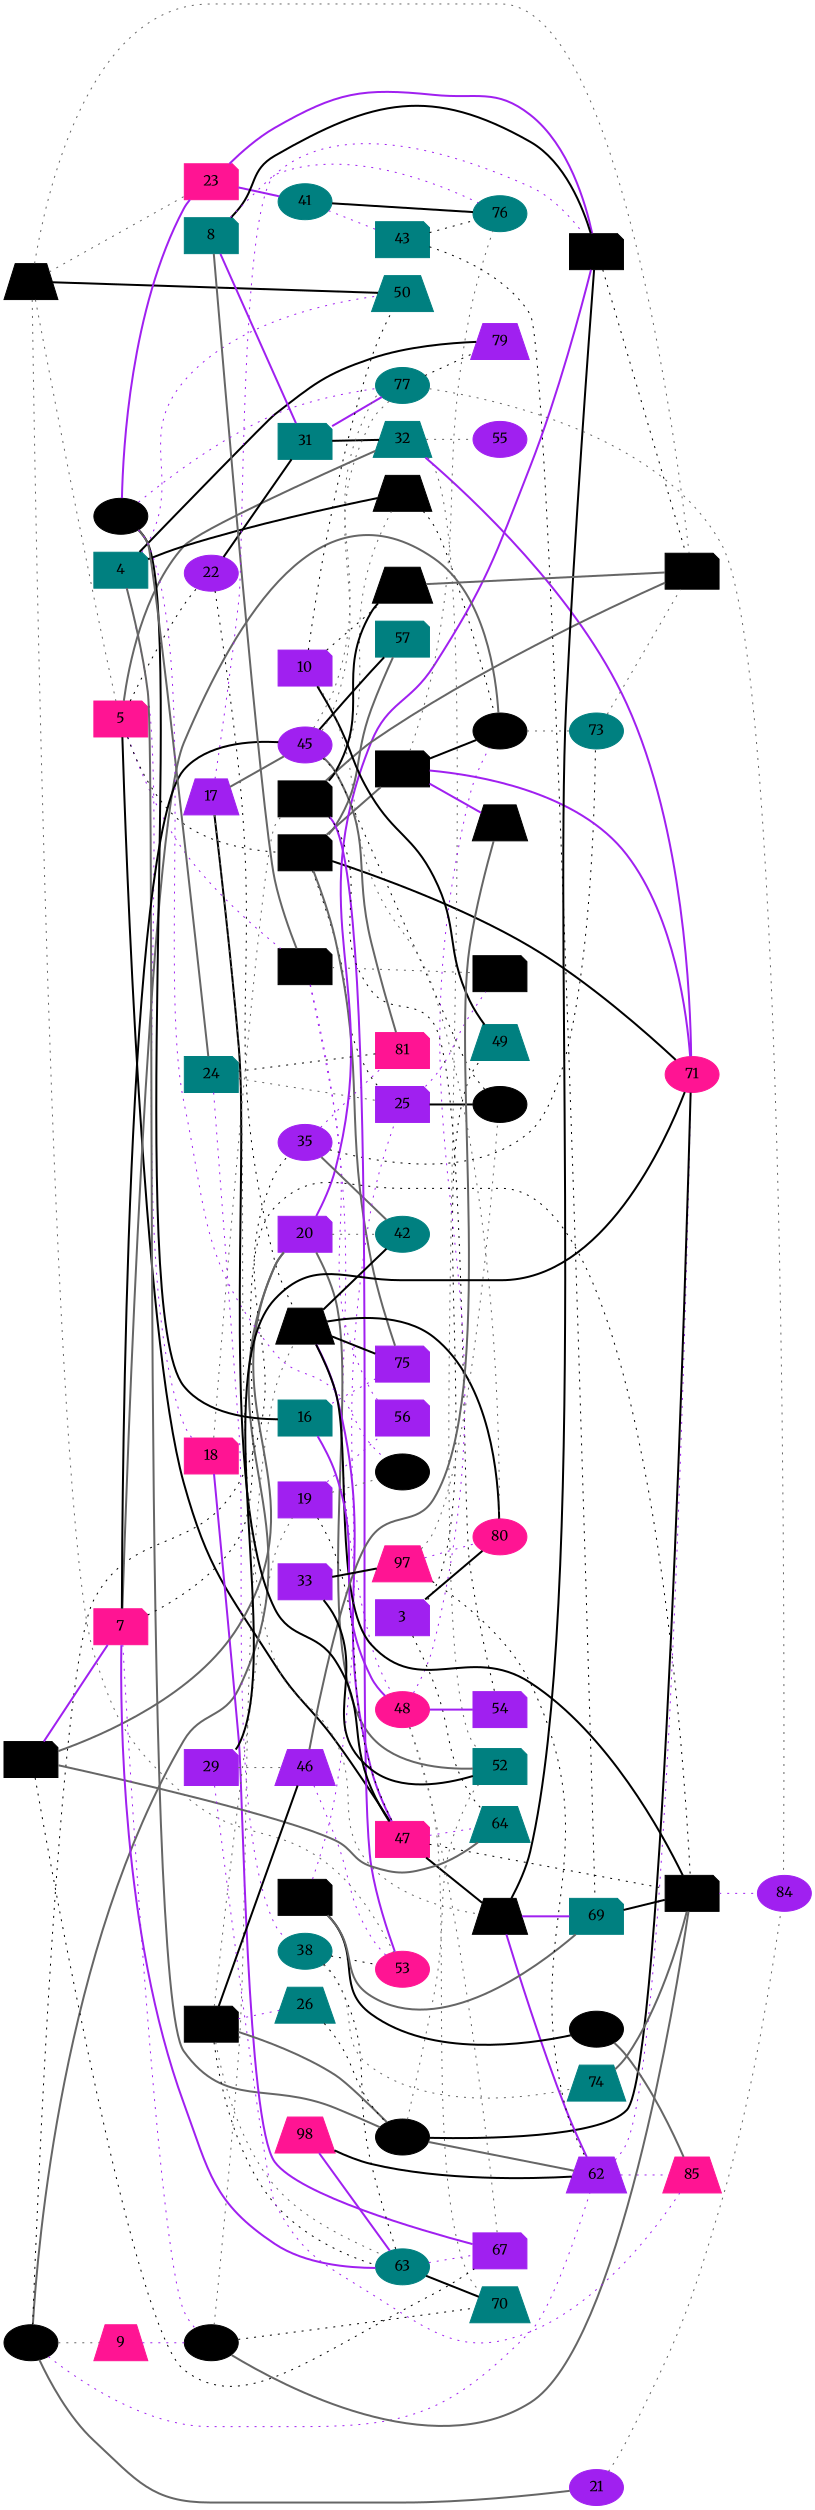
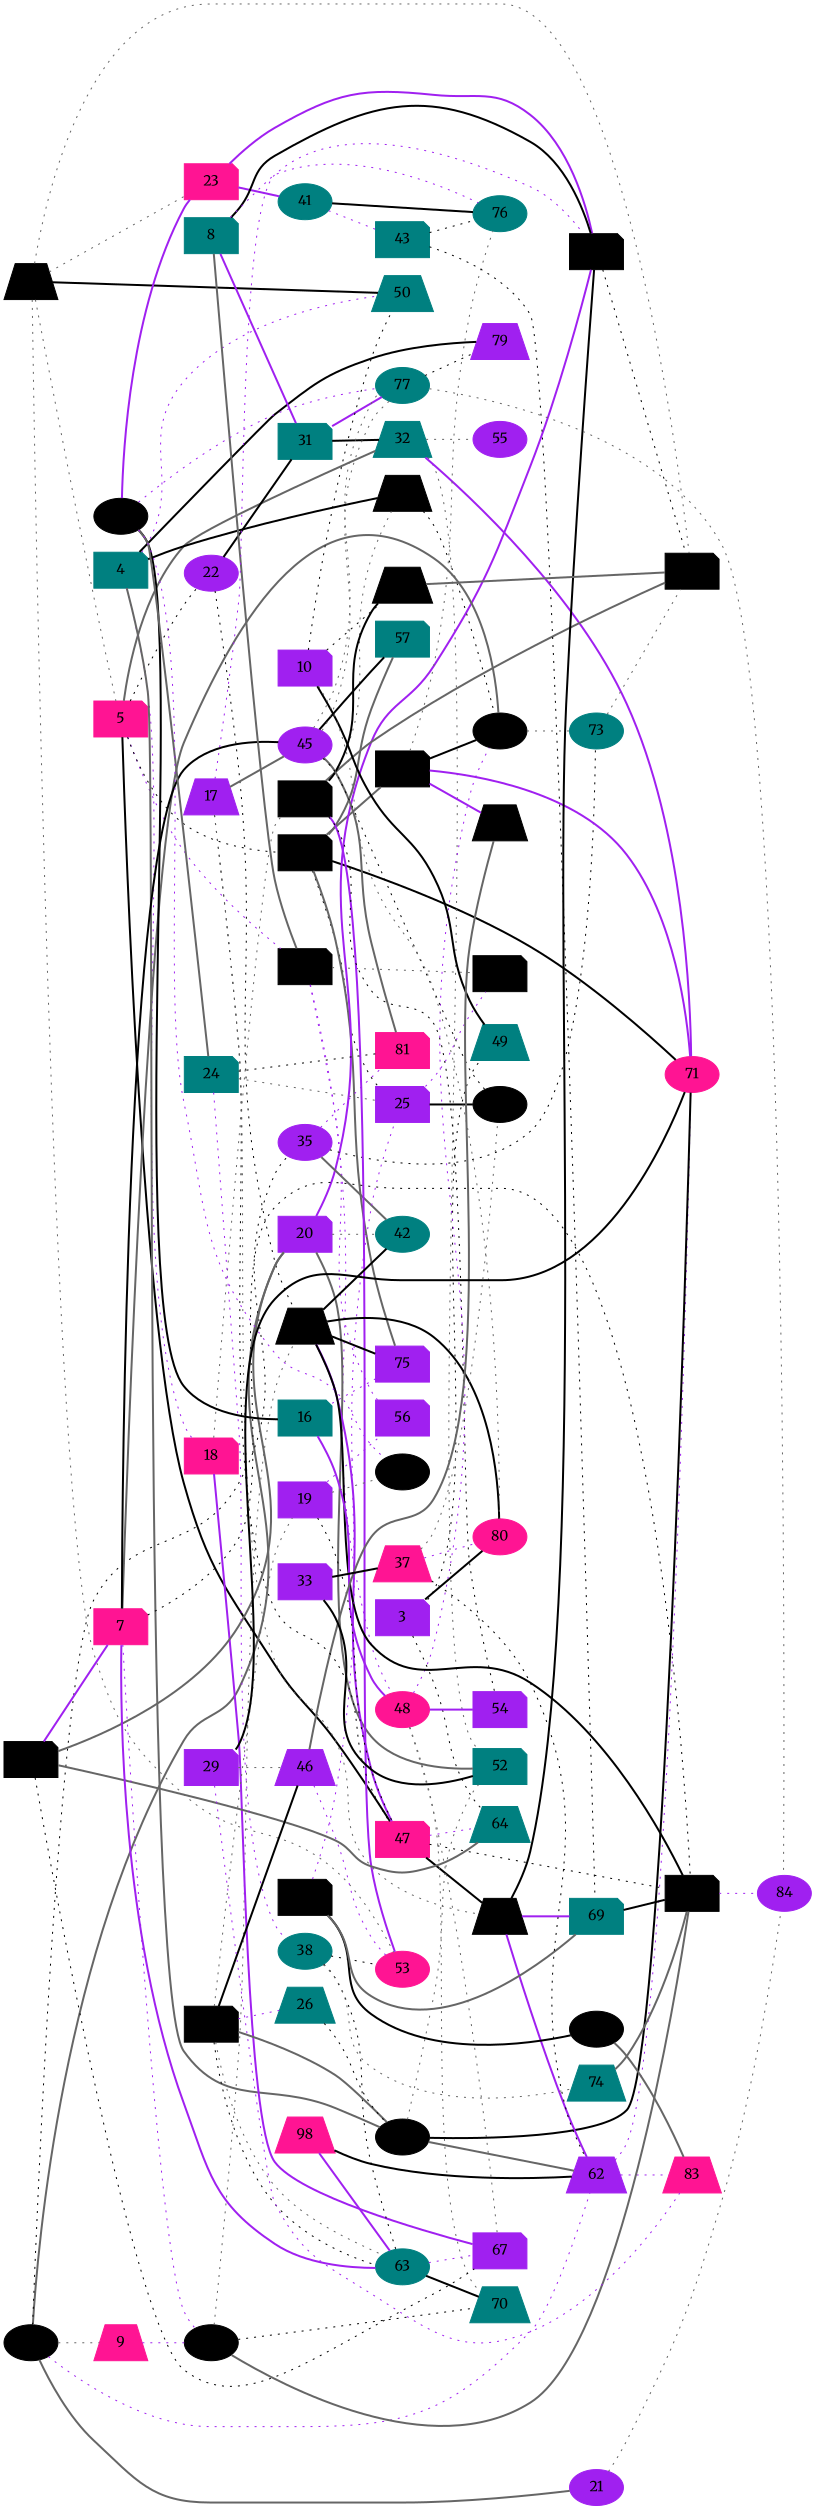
edge "17" -- "47": style bold -> dotted
node "97": label "97" -> "37"
node "85": label "85" -> "83"
